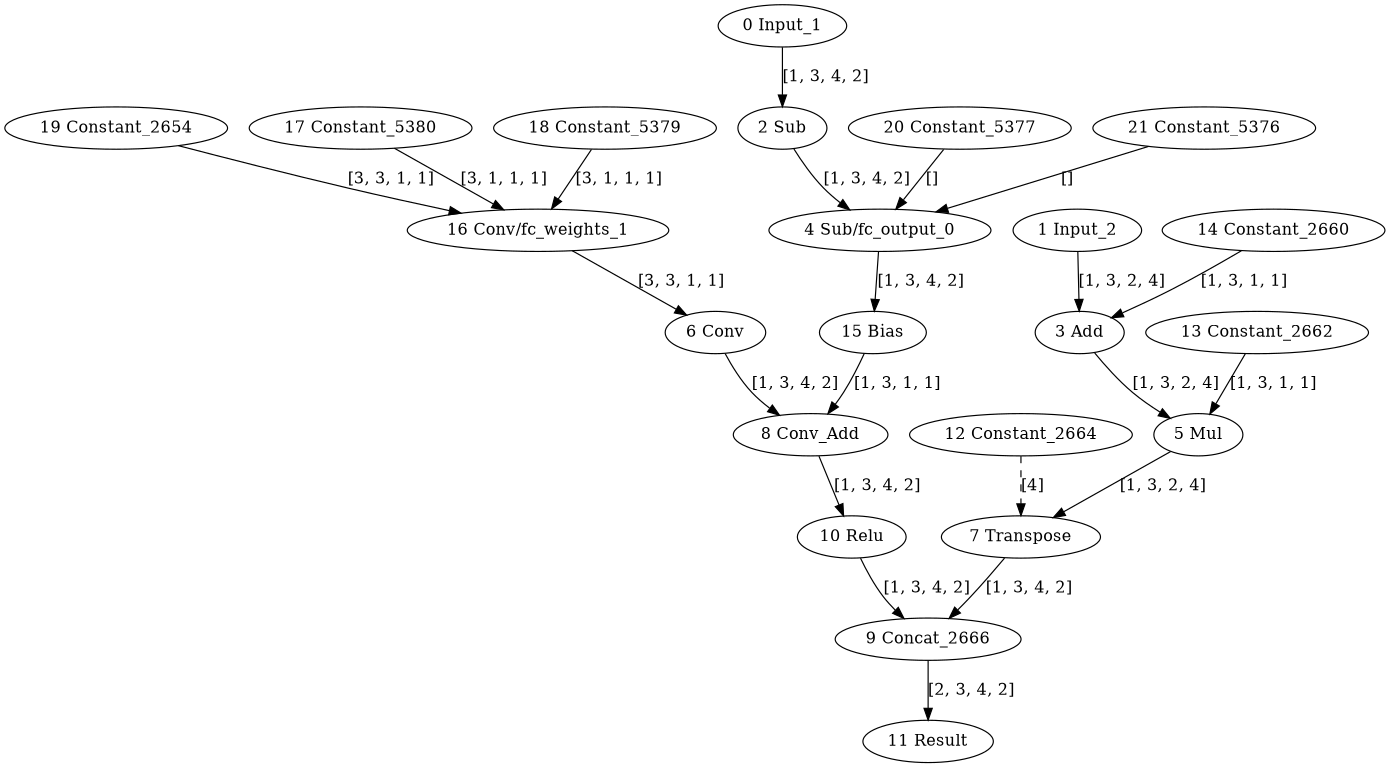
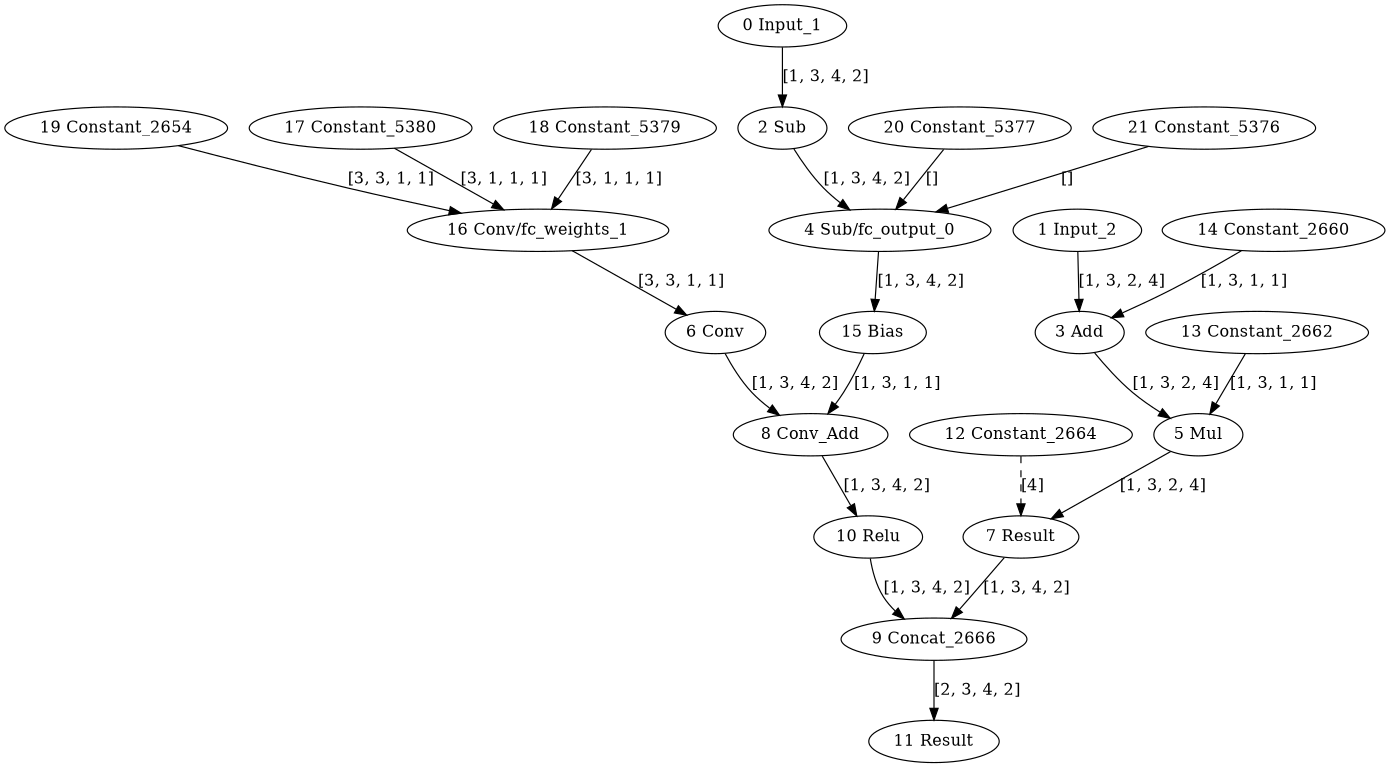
node "7 Transpose": label "7 Transpose" -> "7 Result"
